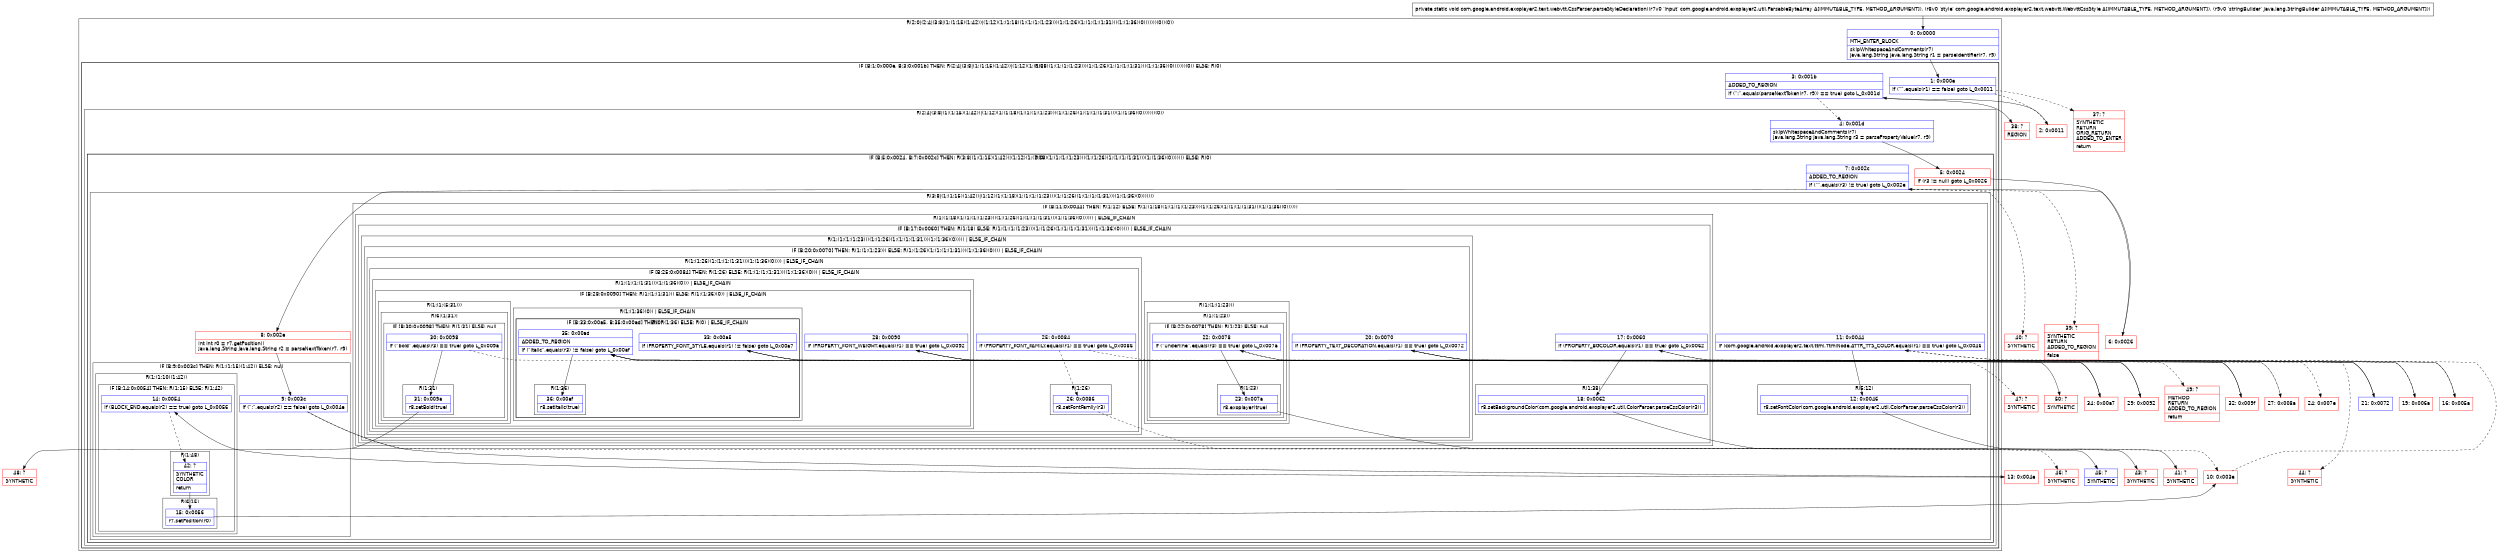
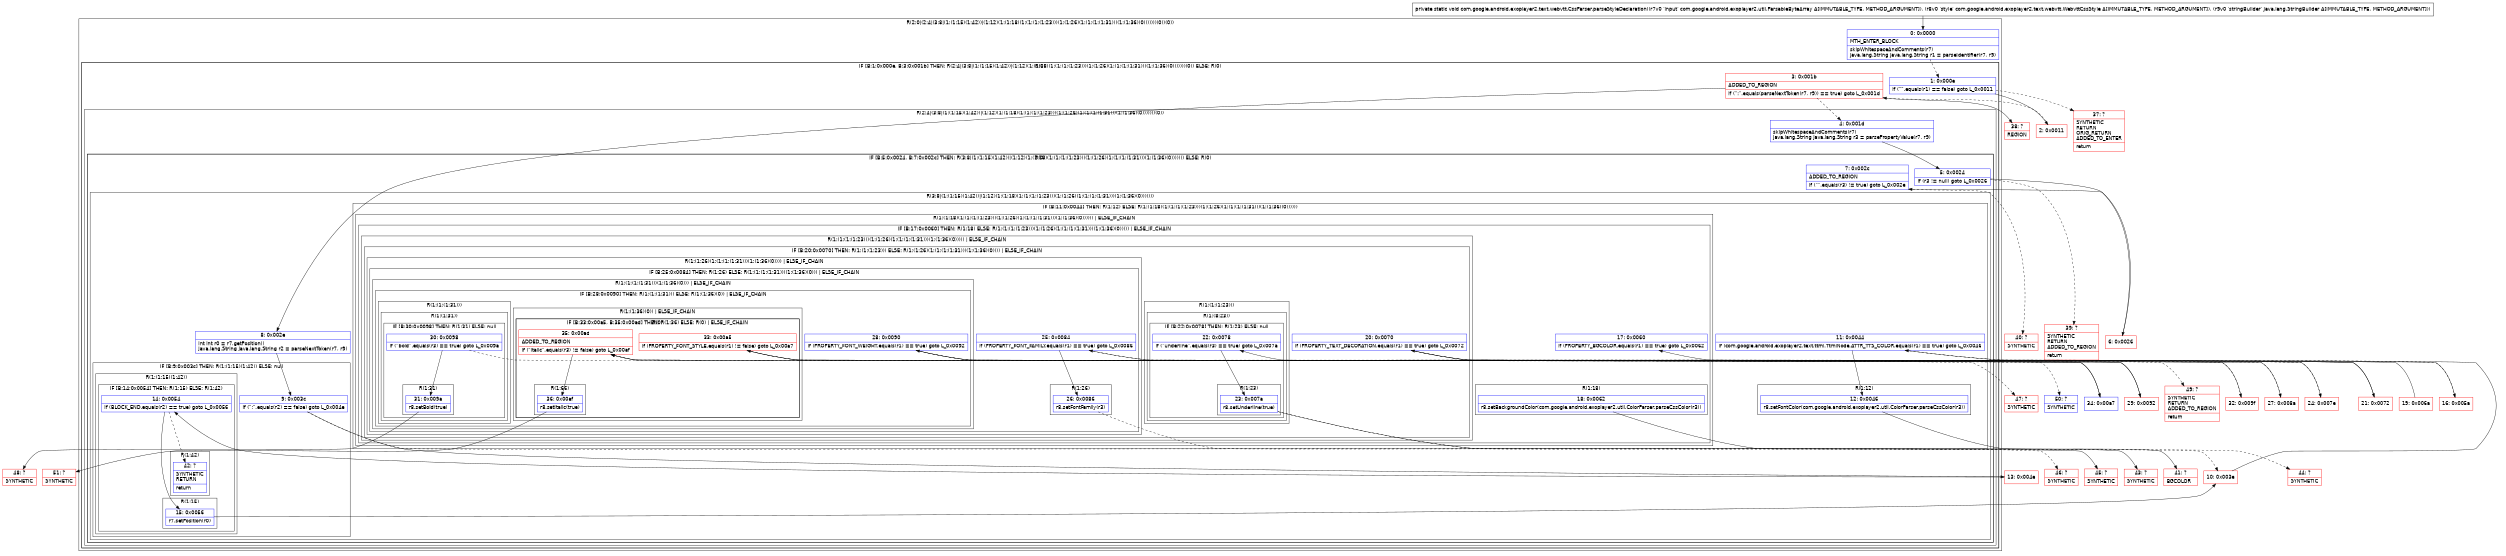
edge "0: 0x0000" -> "1: 0x000e": style solid -> dashed
node "3: 0x001b": color blue -> red
edge "2: 0x0011" -> "3: 0x001b": style solid -> dashed
edge "1: 0x000e" -> "2: 0x0011": style dashed -> solid
node "5: 0x0024": color red -> blue
edge "7: 0x002c" -> "8: 0x002e": now "3: 0x001b" -> "8: 0x002e"
edge "7: 0x002c" -> "39: ?": now "5: 0x0024" -> "39: ?"
cluster "R(1:(1:(5:31)))": label "R(1:(1:(5:31)))" -> "R(1:(1:(1:31)))"
cluster "R(6:(1:31))": label "R(6:(1:31))" -> "R(1:(1:31))"
cluster "R(1:(1:23))": label "R(1:(1:23))" -> "R(1:(8:23))"
node "8: 0x002e": color red -> blue
node "35: 0x00ad": color blue -> red
node "33: 0x00a5": color blue -> red
node "39: ?": text "false" -> "return"
edge "28: 0x0090" -> "32: 0x009f": style solid -> dashed
edge "24: 0x007e" -> "25: 0x0084": added
edge "35: 0x00ad" -> "50: ?": style solid -> dashed
edge "27: 0x008a" -> "28: 0x0090": style dashed -> solid
edge "22: 0x0078" -> "44: ?": now "23: 0x007a" -> "44: ?"
edge "17: 0x0060" -> "19: 0x006a": removed
edge "10: 0x003e" -> "11: 0x0044": style dashed -> solid
edge "25: 0x0084" -> "26: 0x0086": style dashed -> solid
edge "17: 0x0060" -> "18: 0x0062": removed
cluster "R(1:(1:10)(1:42))": label "R(1:(1:10)(1:42))" -> "R(1:(1:15)(1:42))"
cluster "R(1:36)": label "R(1:36)" -> "R(1:66)"
cluster "R(1:38)": label "R(1:38)" -> "R(1:18)"
cluster "R(5:12)": label "R(5:12)" -> "R(1:12)"
node "49: ?": text "METHOD" -> "SYNTHETIC"
node "50: ?": color red -> blue
node "34: 0x00a7": color red -> blue
node "21: 0x0072": color blue -> red
node "23: 0x007a": text "r8.exoplayer(true)" -> "r8.setUnderline(true)"
cluster "R(1:48)": label "R(1:48)" -> "R(1:42)"
node "51: ?": added
node "45: ?": color blue -> red
node "42: ?": text "COLOR" -> "RETURN"
node "41: ?": text "SYNTHETIC" -> "BGCOLOR"
edge "42: ?" -> "15: 0x0056": now "14: 0x0054" -> "15: 0x0056"
cluster "R(6:15)": label "R(6:15)" -> "R(1:15)"
